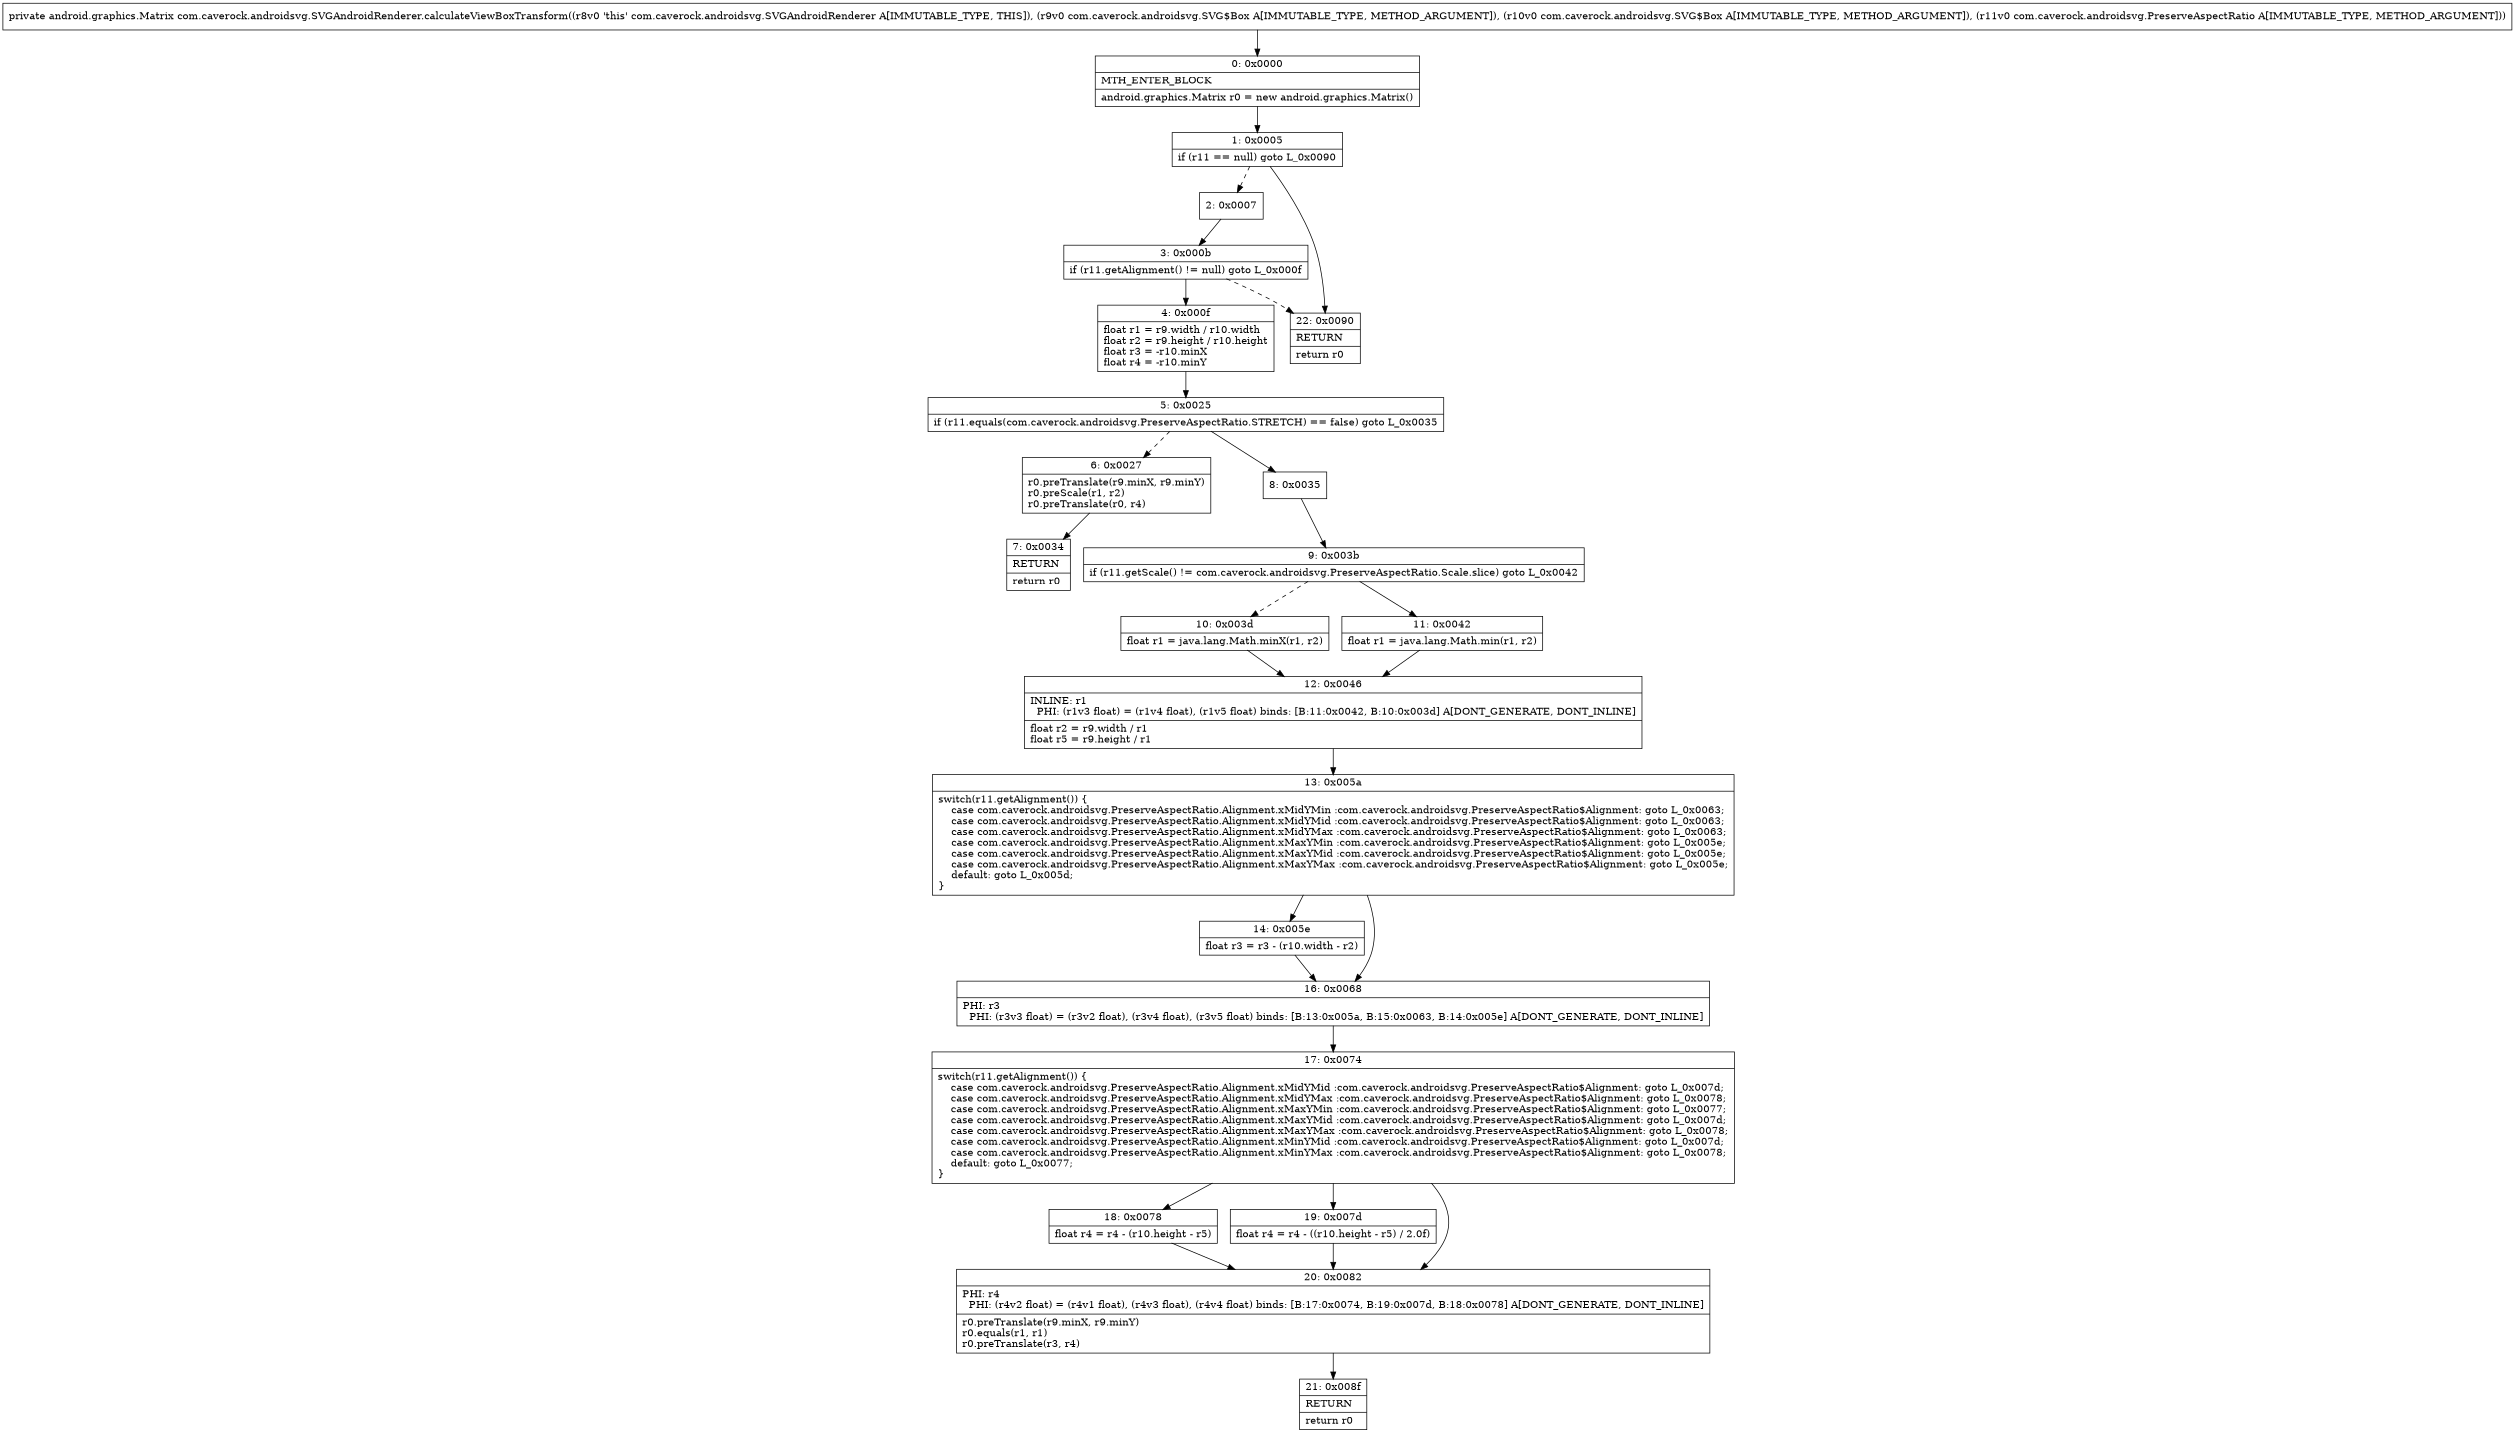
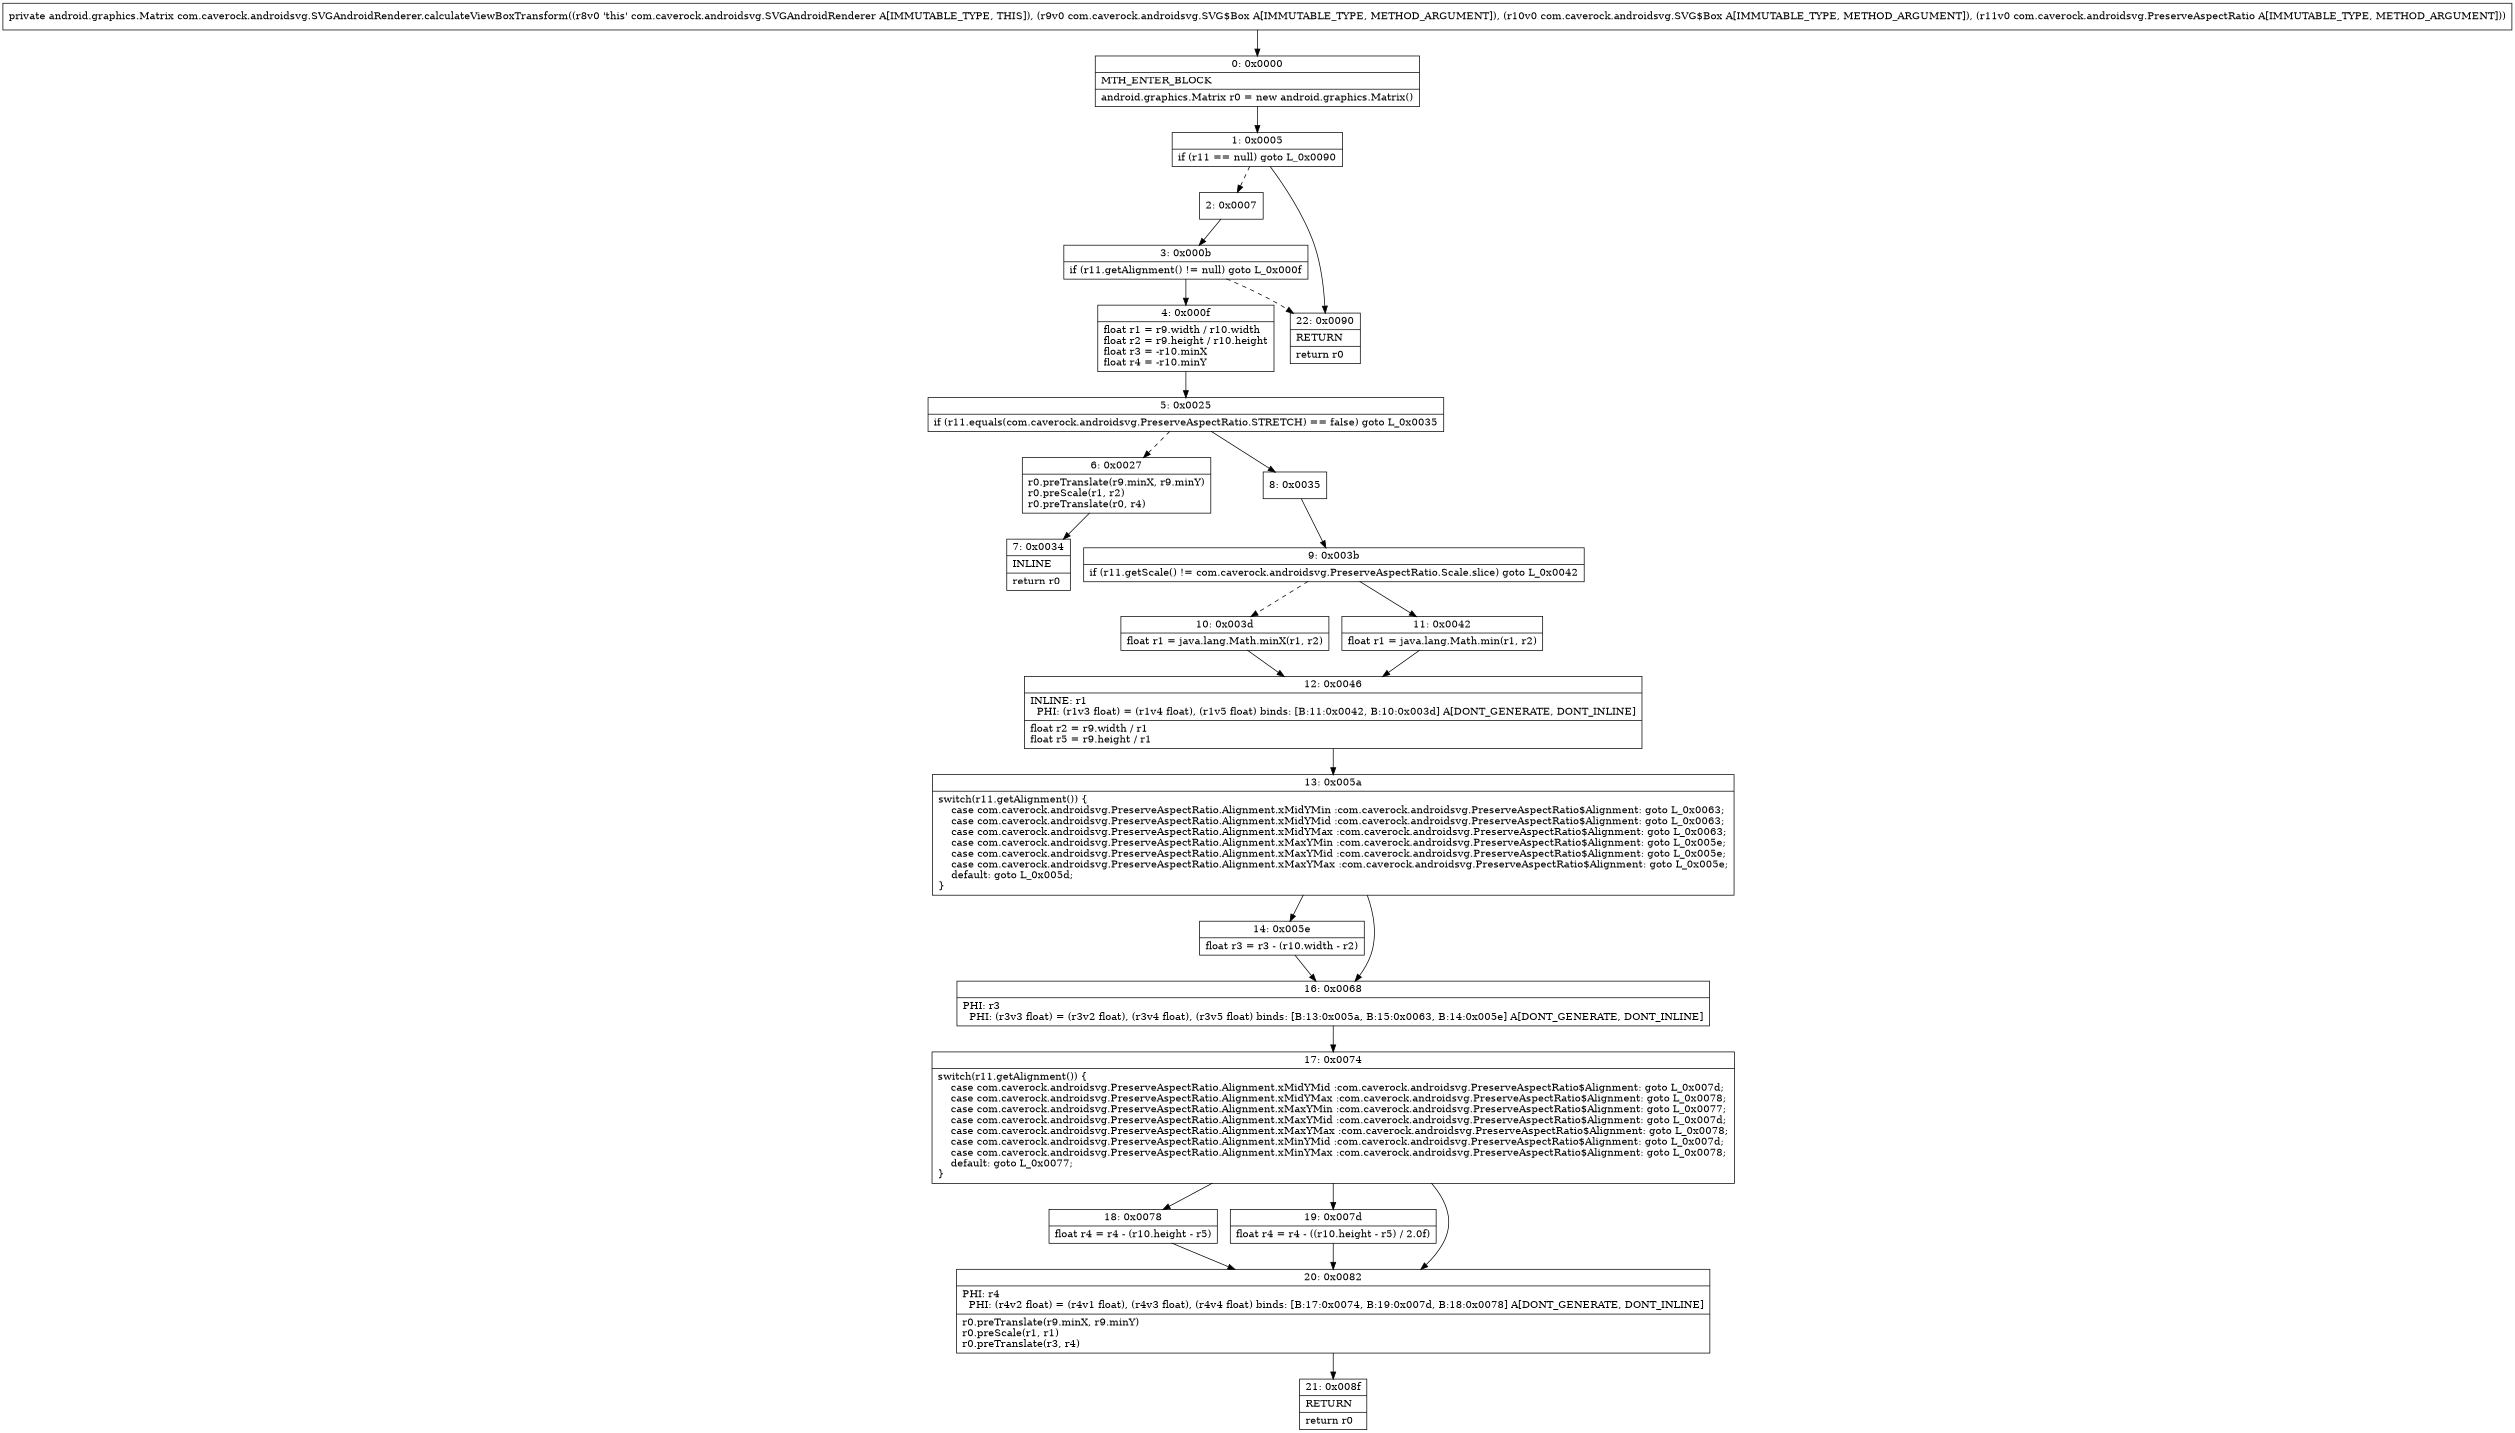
node "7: 0x0034": text "RETURN" -> "INLINE"
node "20: 0x0082": text "r0.equals(r1, r1)" -> "r0.preScale(r1, r1)"
